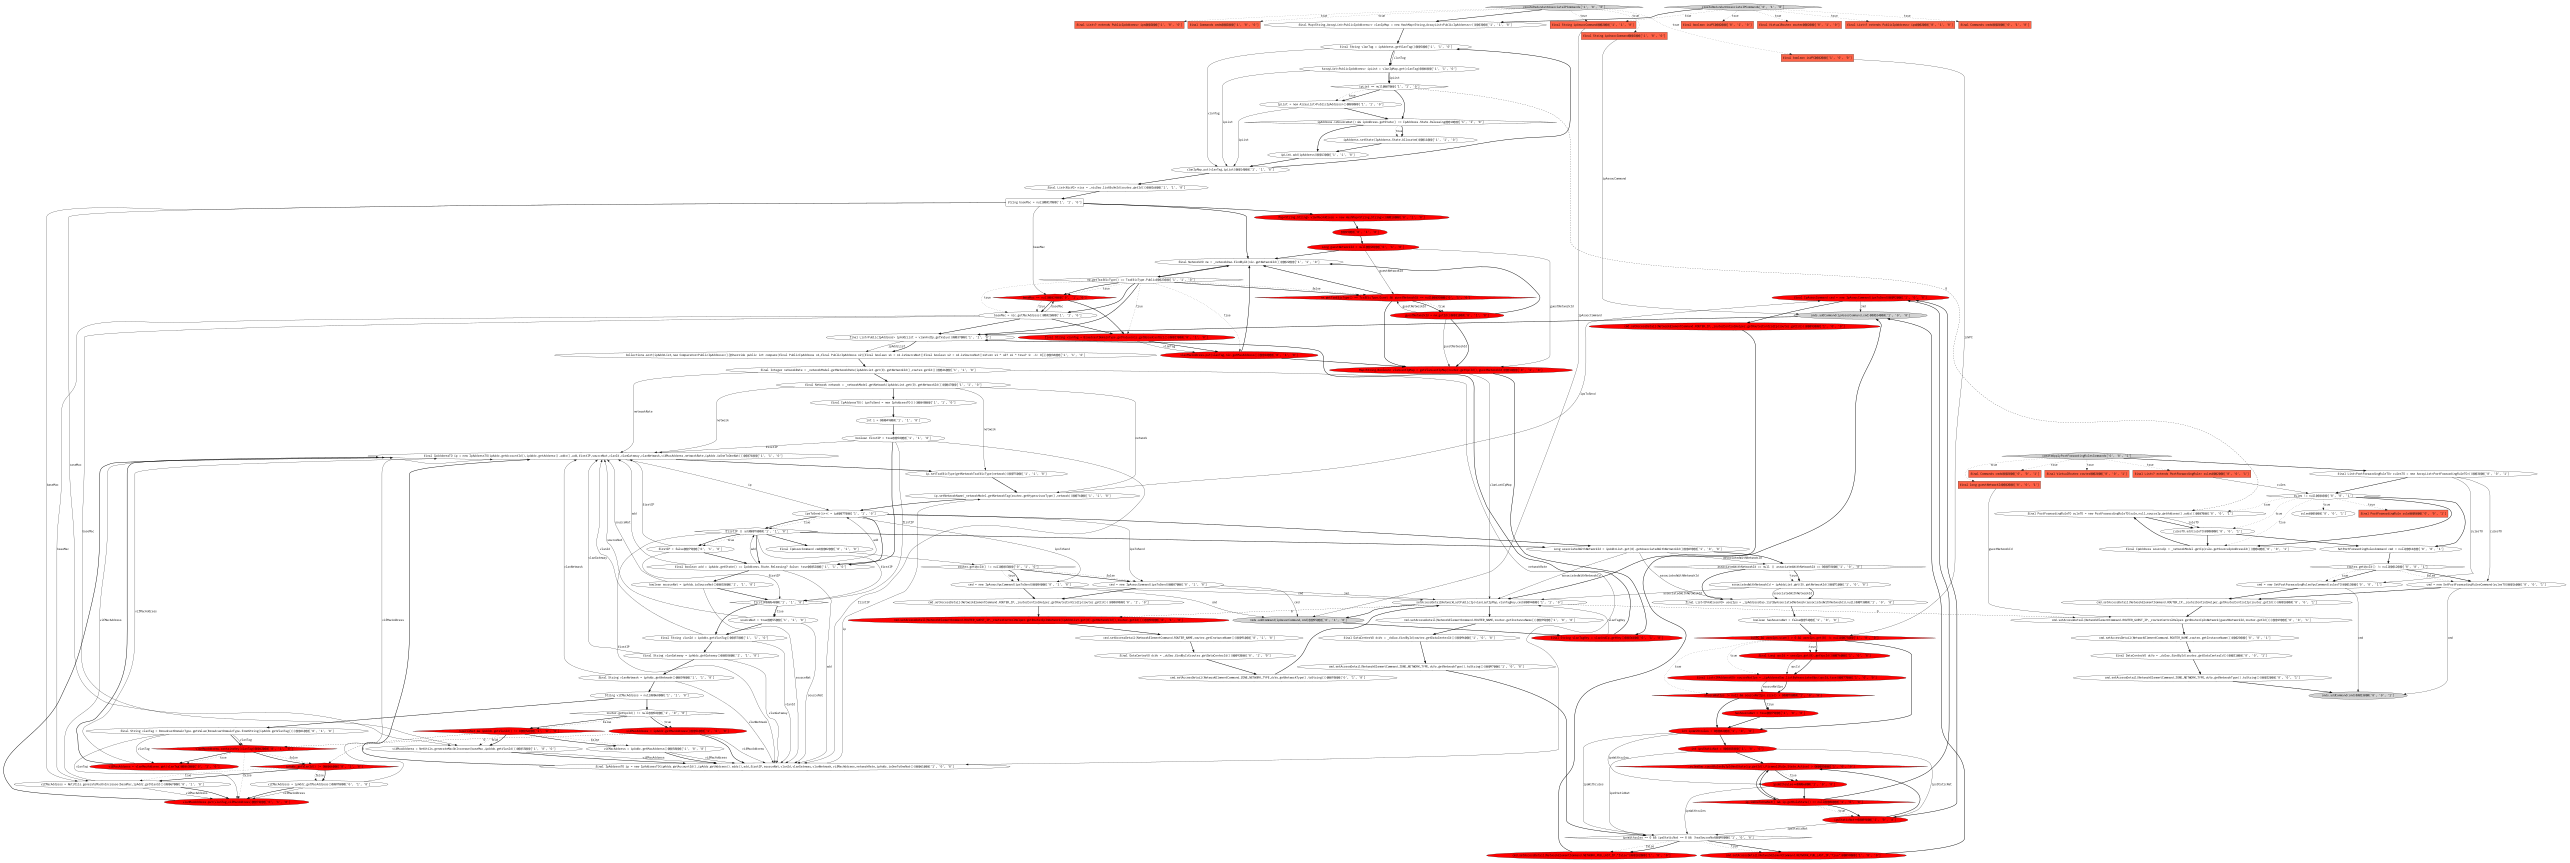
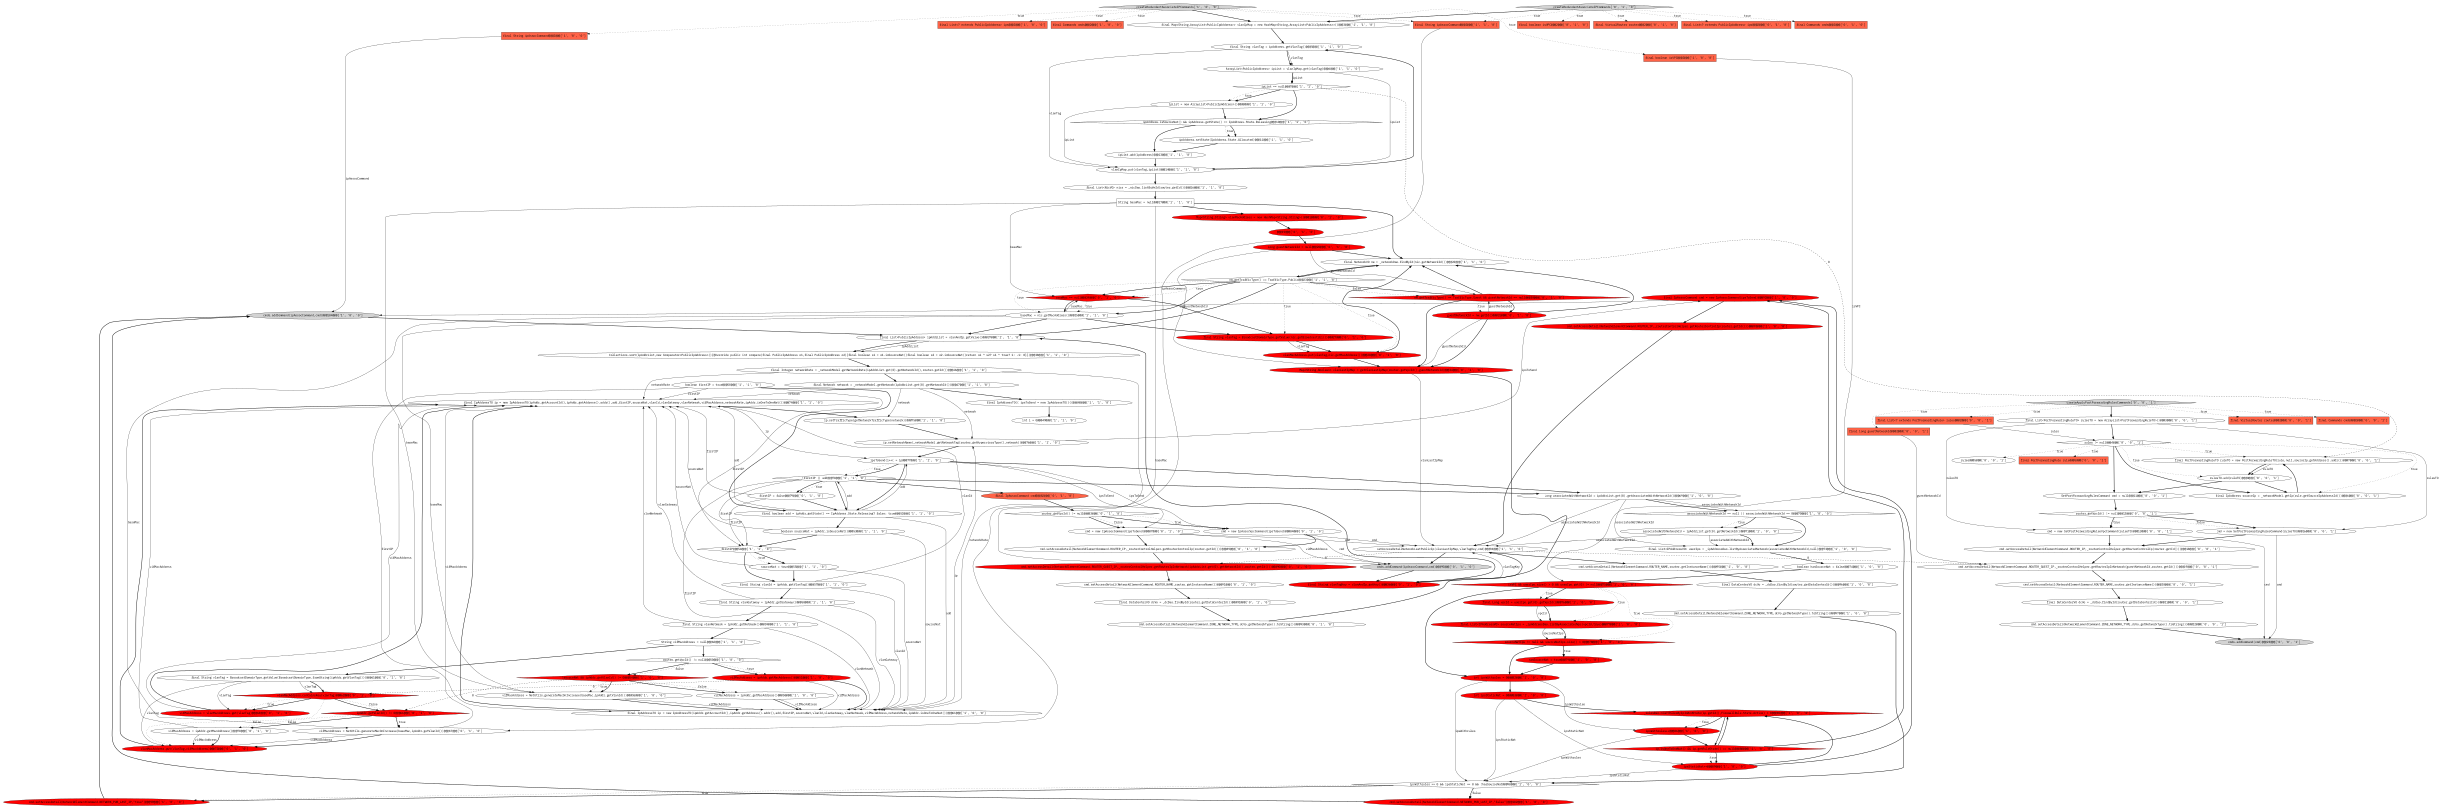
edge "int i = 0@@@49@@@['1', '1', '0']" -> "boolean firstIP = true@@@50@@@['1', '1', '0']": removed
node "final IpAssocCommand cmd@@@82@@@['0', '1', '0']": fillcolor white -> tomato
edge "final IpAssocCommand cmd@@@82@@@['0', '1', '0']" -> "router.getVpcId() != null@@@83@@@['0', '1', '0']": style solid -> bold
edge "cmd = new IpAssocCommand(ipsToSend)@@@87@@@['0', '1', '0']" -> "cmds.addCommand(ipAssocCommand,cmd)@@@95@@@['0', '1', '0']": label "cmd" -> "vifMacAddress"
